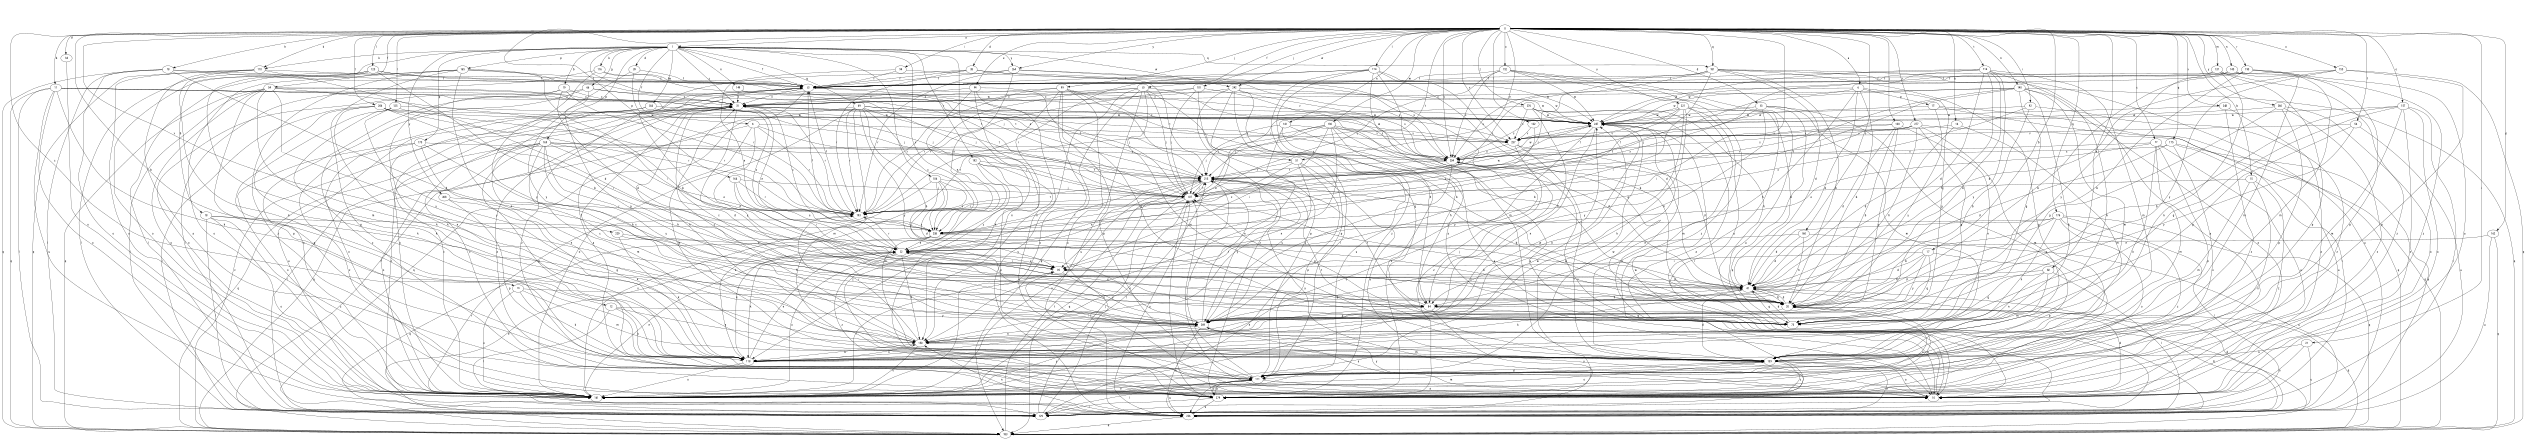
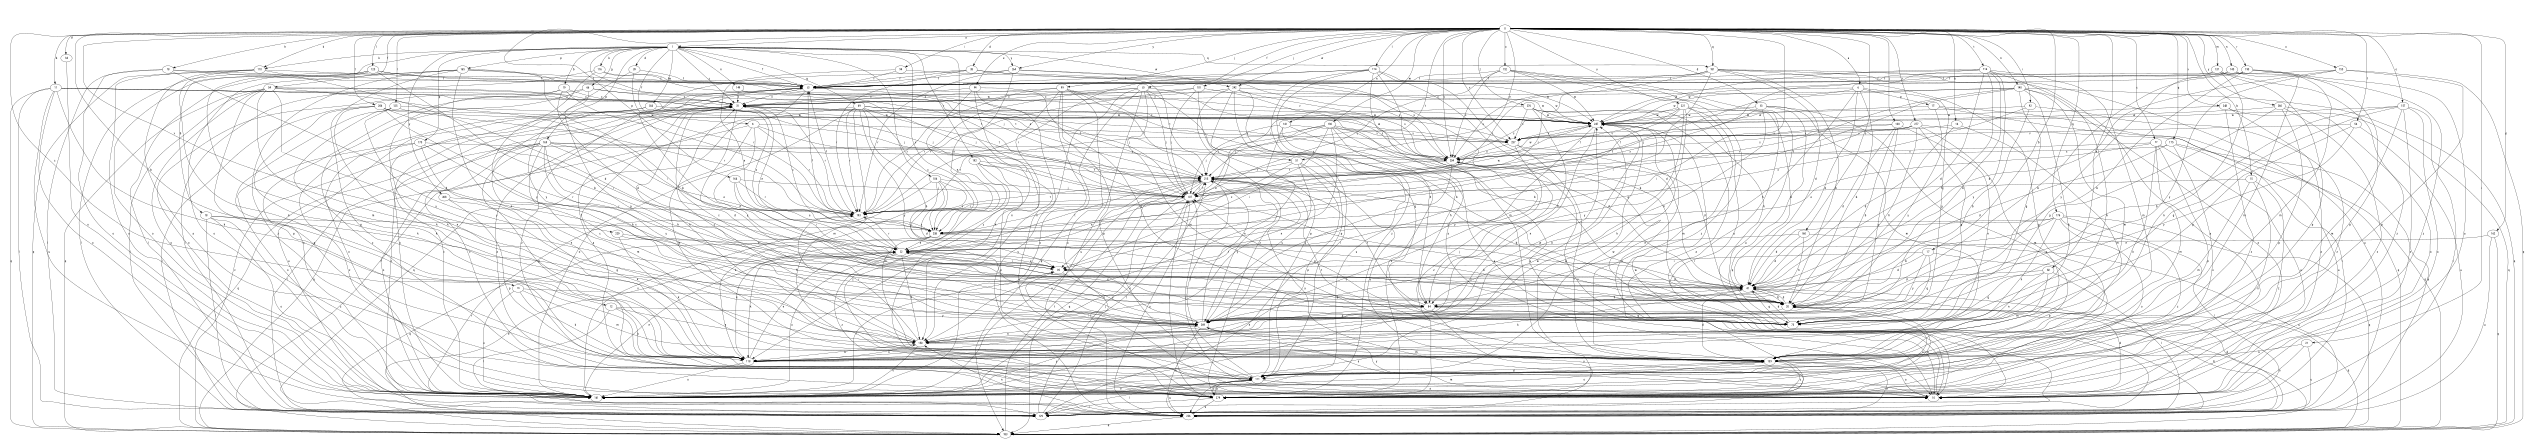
node "122": removed
edge "206" -> "193": now "206" -> "41"
edge "17" -> "20": removed, label "b"
edge "78" -> "183": now "248" -> "183"
